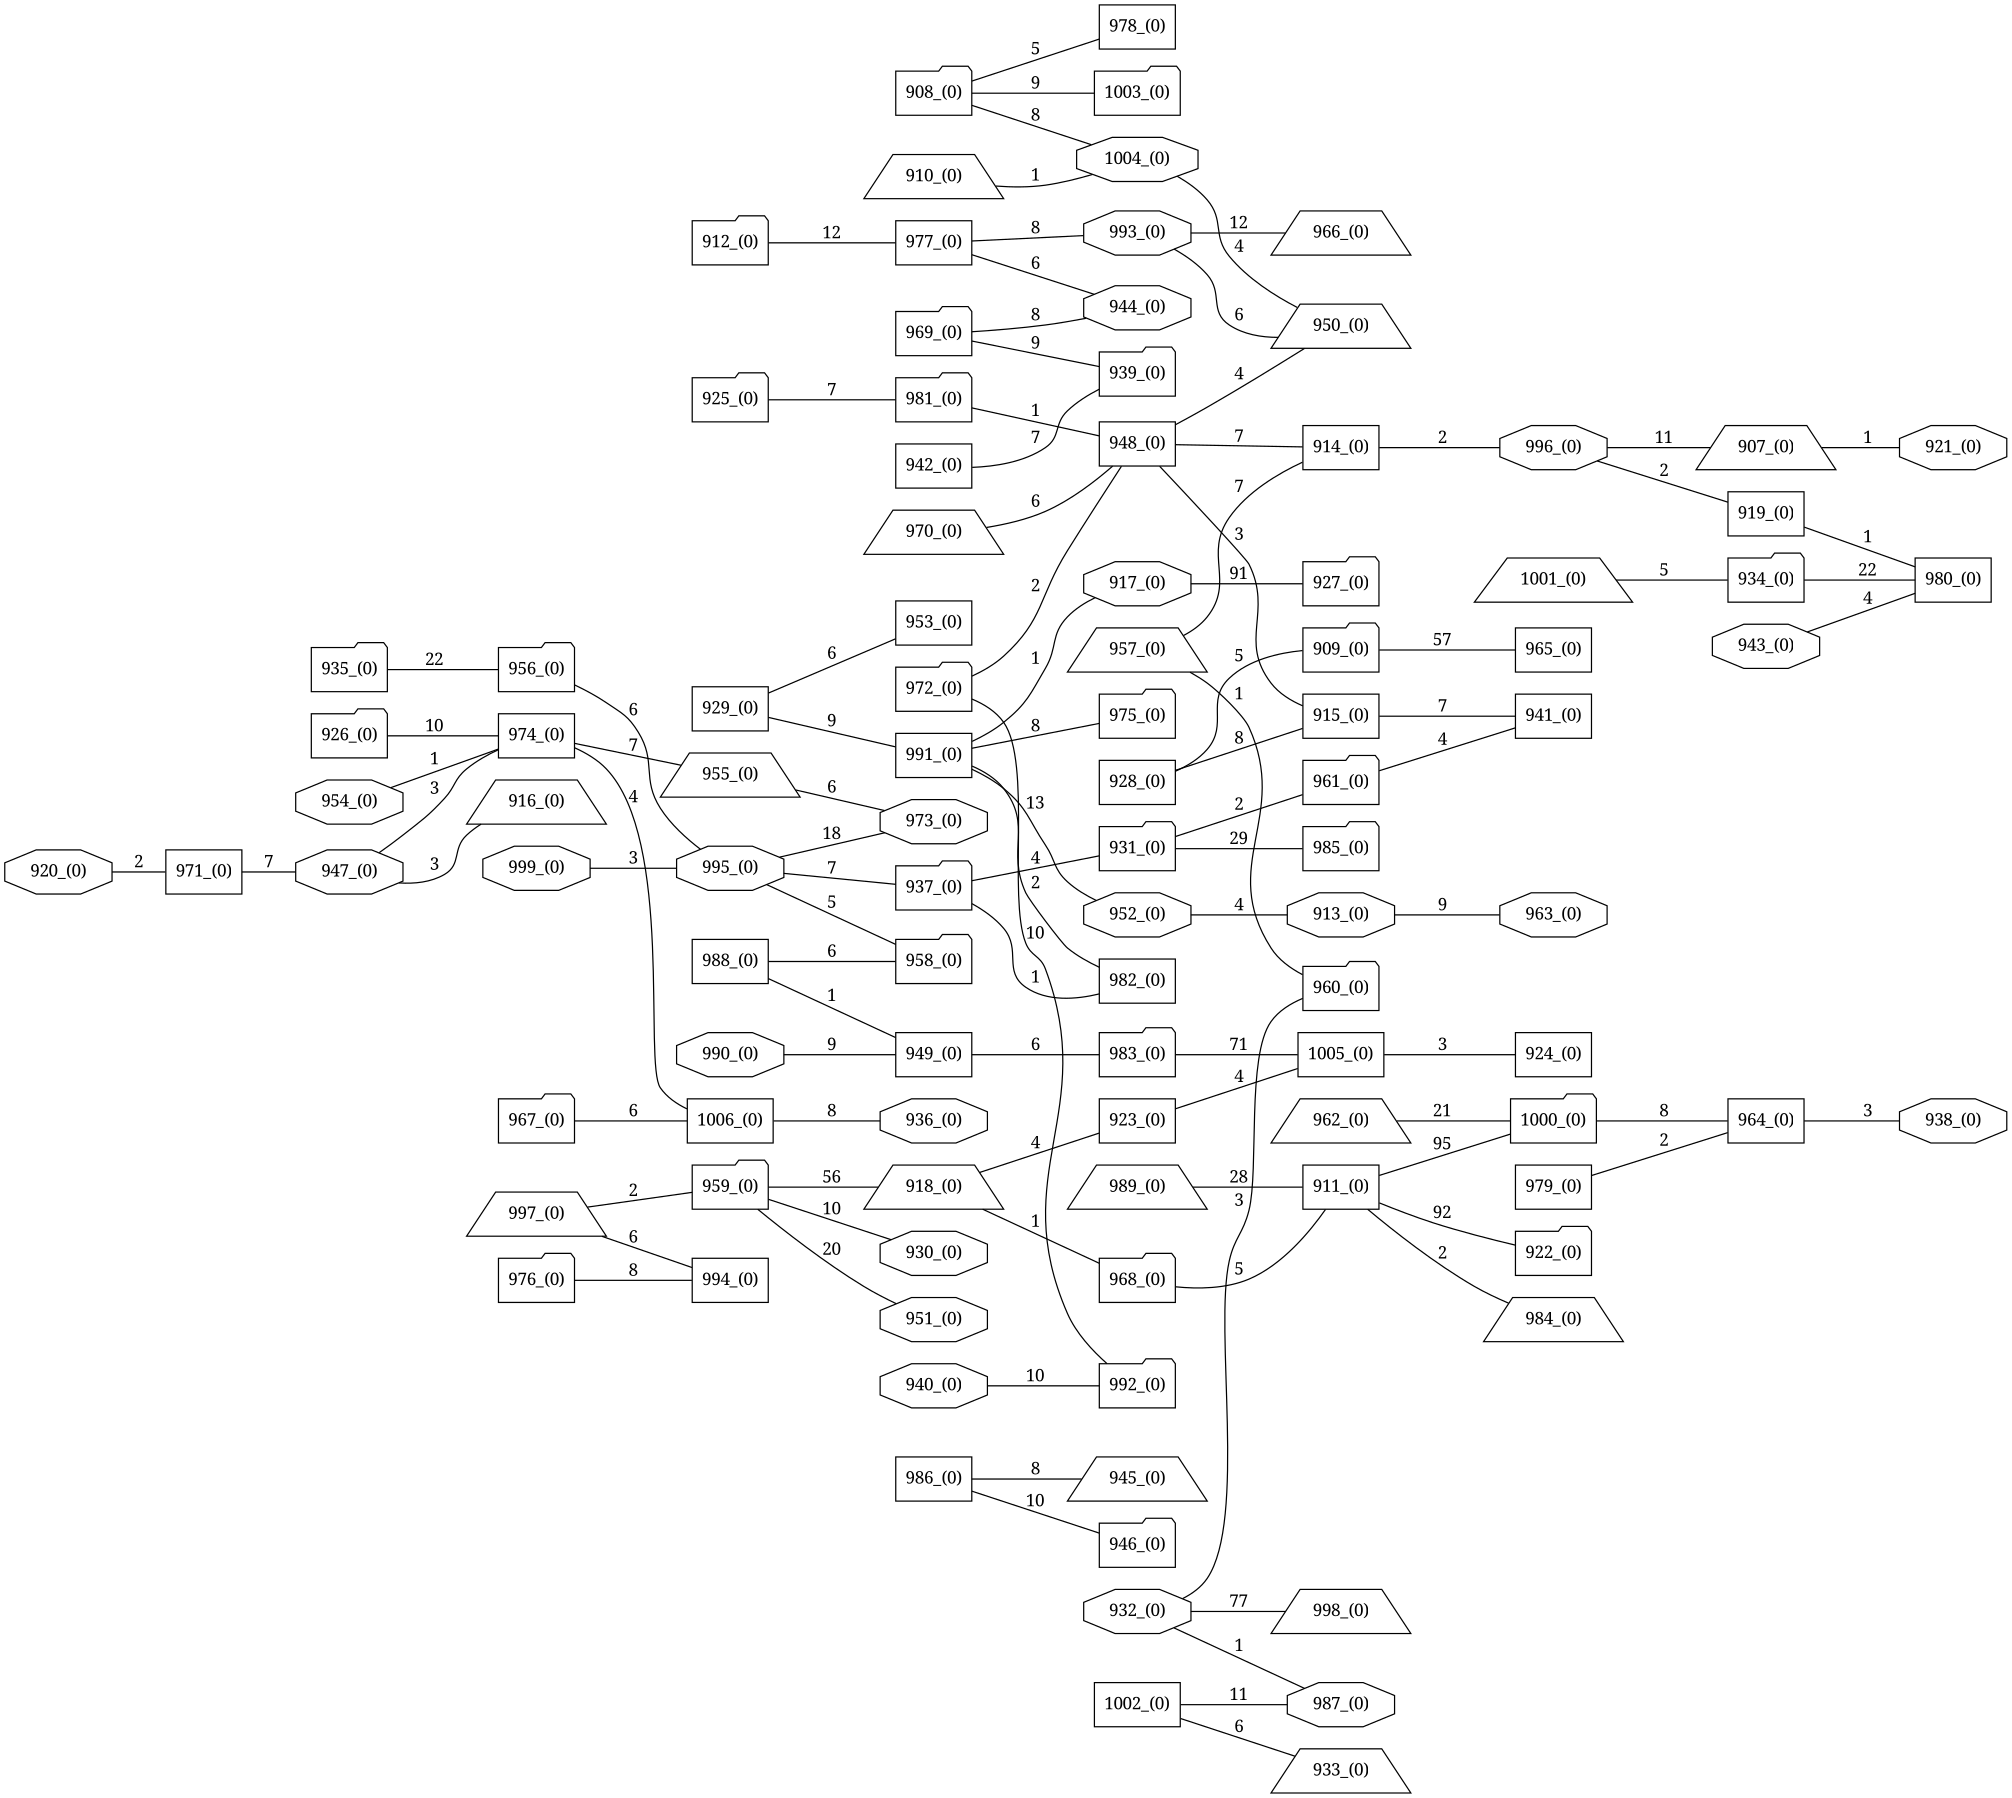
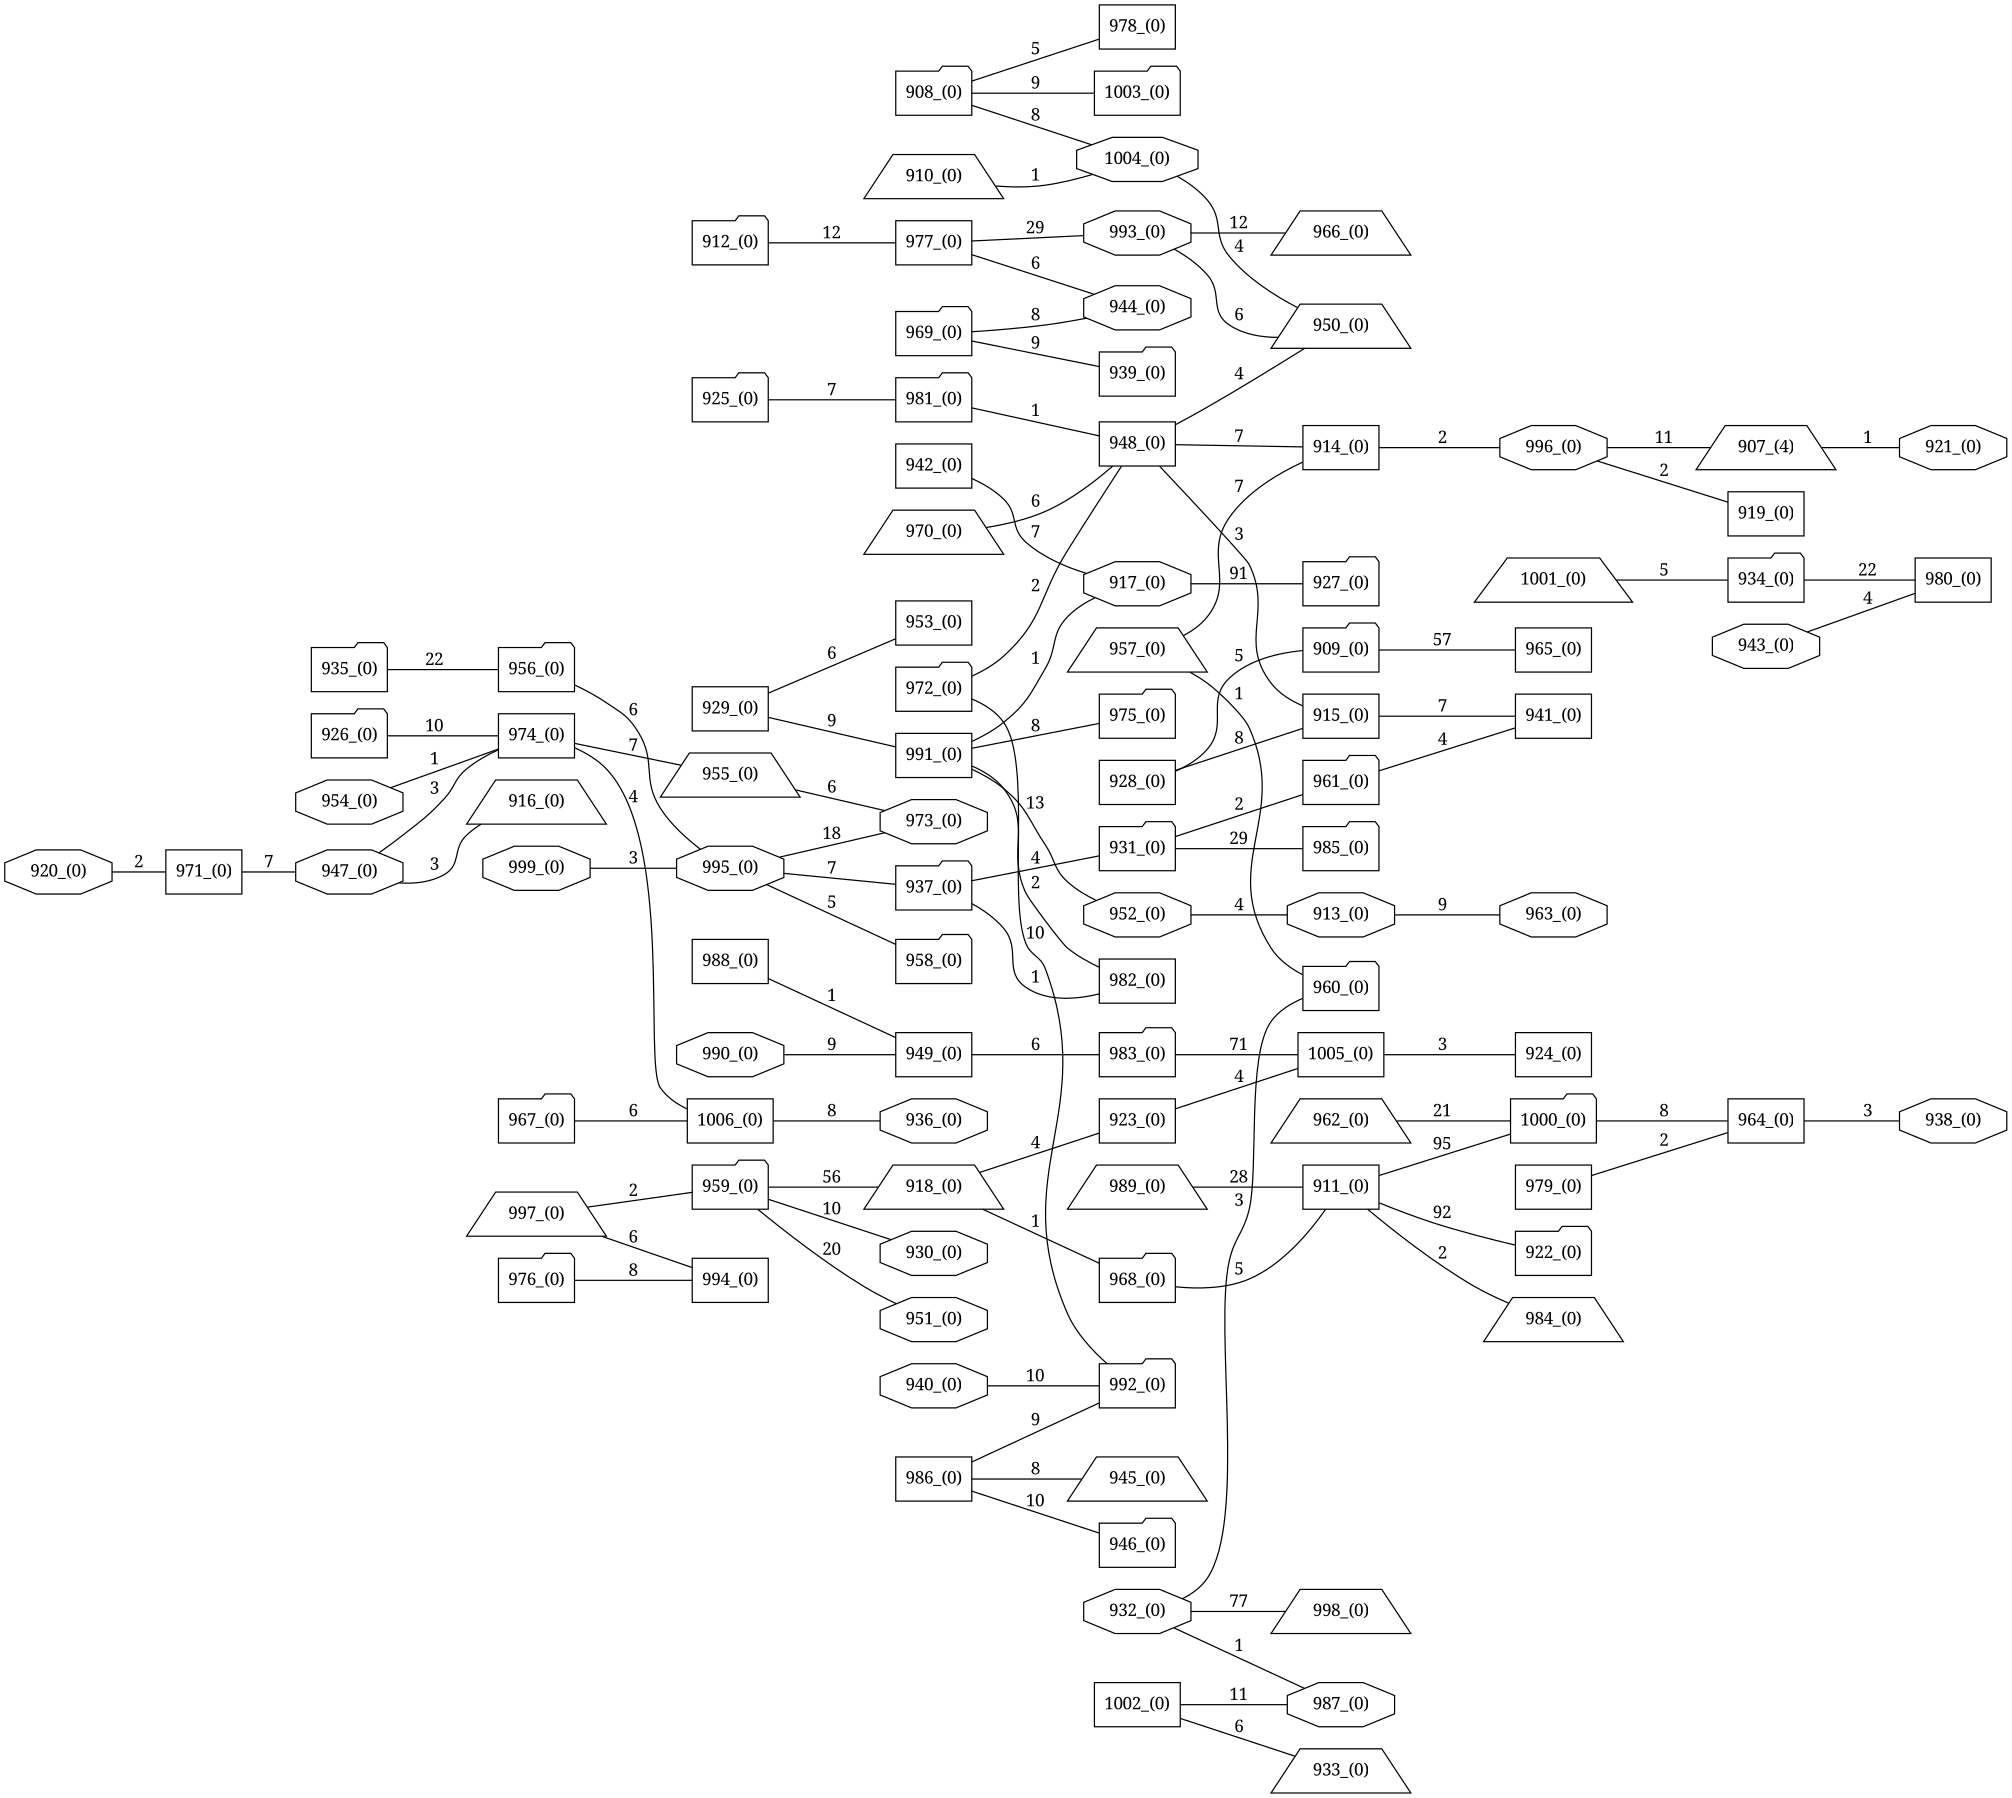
edge "993_(0)" -- "977_(0)": label "8" -> "29"
edge "939_(0)" -- "942_(0)": now "917_(0)" -- "942_(0)"
node "907_(0)": label "907_(0)" -> "907_(4)"
edge "919_(0)" -- "980_(0)": removed, label "1"
edge "988_(0)" -- "958_(0)": removed, label "6"
edge "992_(0)" -- "986_(0)": added, label "9"
